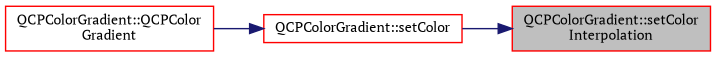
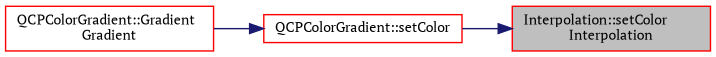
node "QCPColorGradient::QCPColor Gradient": label "QCPColorGradient::QCPColor Gradient" -> "QCPColorGradient::Gradient Gradient"
node "QCPColorGradient::setColor Interpolation": label "QCPColorGradient::setColor Interpolation" -> "Interpolation::setColor Interpolation"
